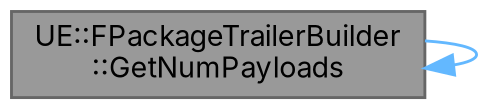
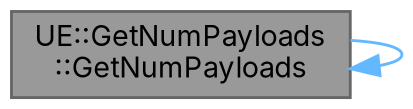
node "UE::FPackageTrailerBuilder ::GetNumPayloads": label "UE::FPackageTrailerBuilder ::GetNumPayloads" -> "UE::GetNumPayloads ::GetNumPayloads"
